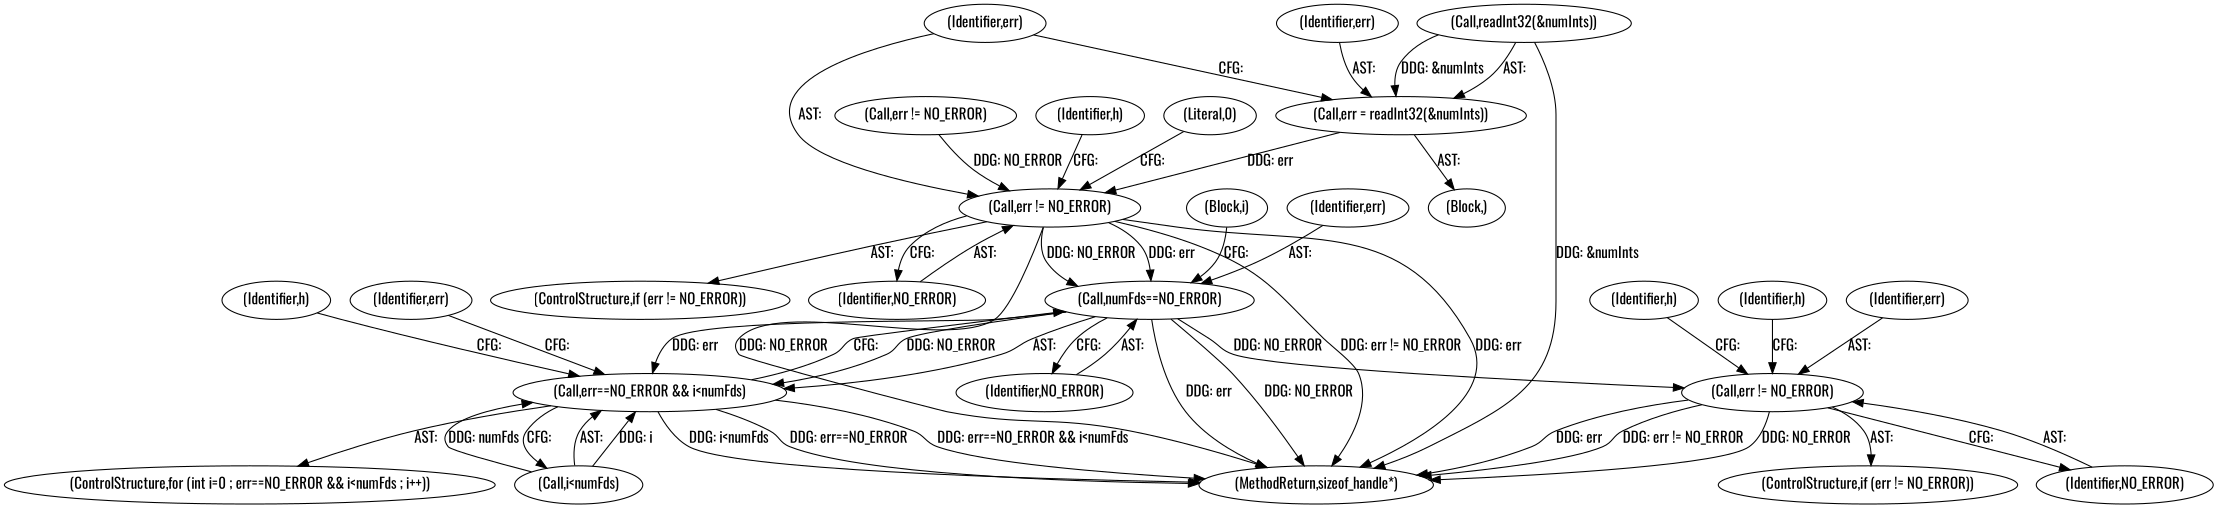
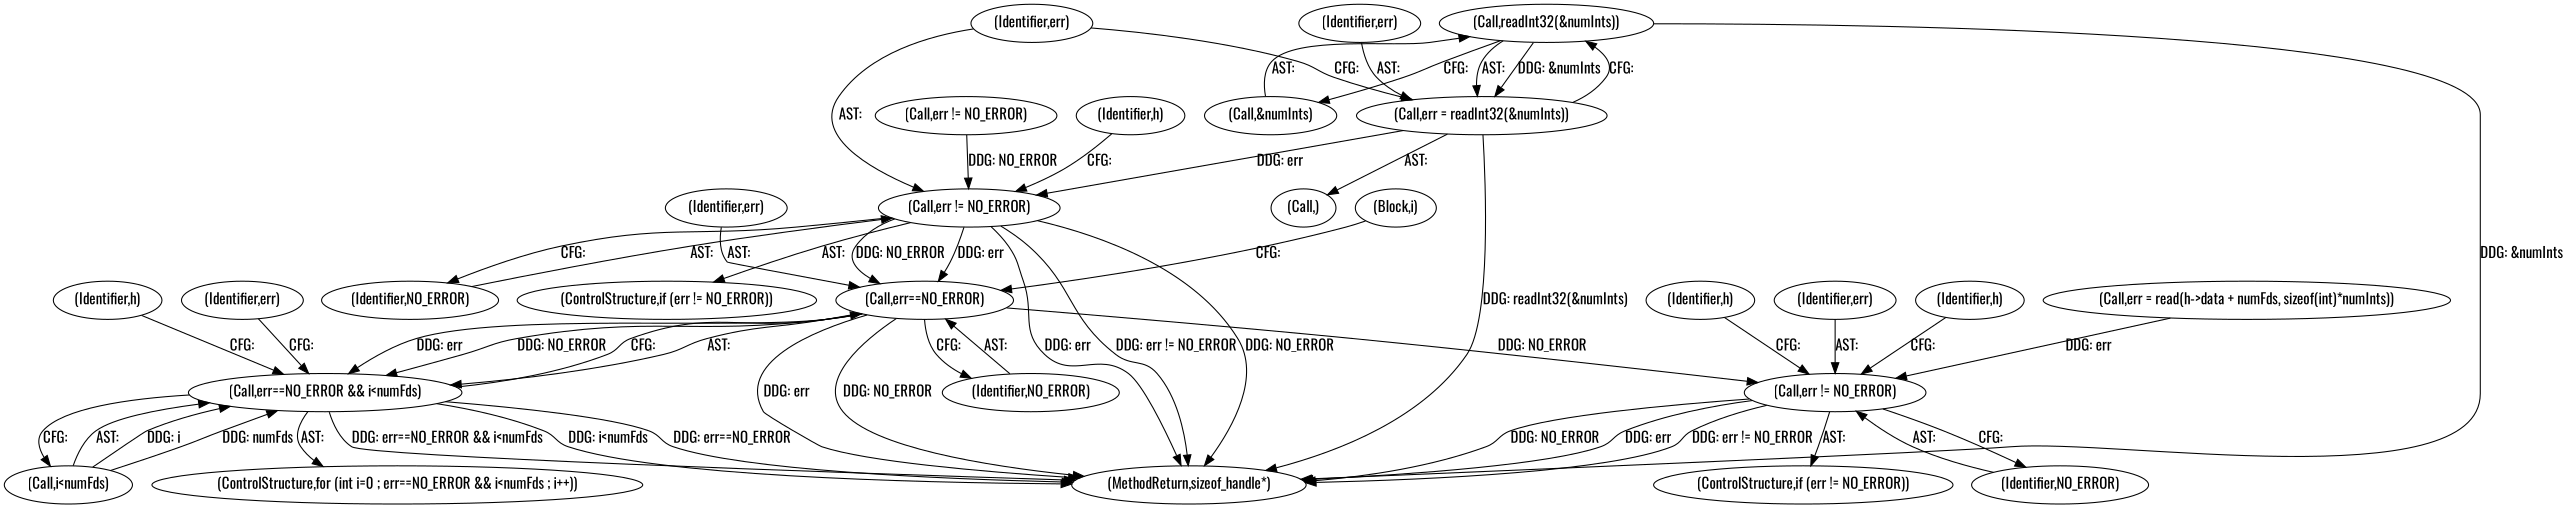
edge "(Call,err = readInt32(&numInts))" -> "(Call,readInt32(&numInts))": added, label "CFG:"
node "(Literal,0)": removed
node "(Call,&numInts)": added
node "(Block,)": label "(Block,)" -> "(Call,)"
node "(Call,numFds==NO_ERROR)": label "(Call,numFds==NO_ERROR)" -> "(Call,err==NO_ERROR)"
node "(Call,err = read(h->data + numFds, sizeof(int)*numInts))": added
edge "(Call,err = readInt32(&numInts))" -> "(MethodReturn,sizeof_handle*)": added, label "DDG: readInt32(&numInts)"
